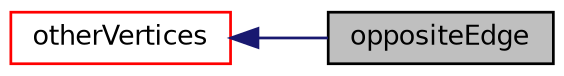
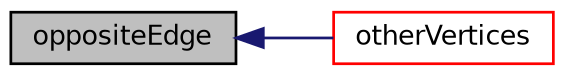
edge "oppositeEdge" -> "otherVertices": reversed
